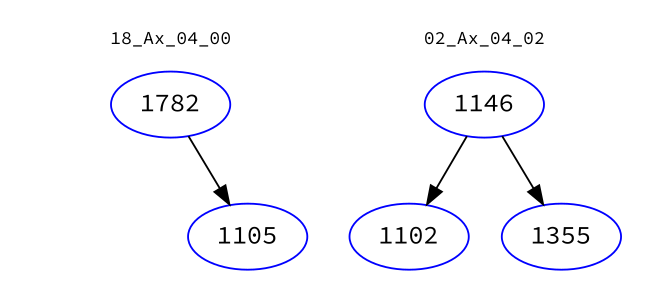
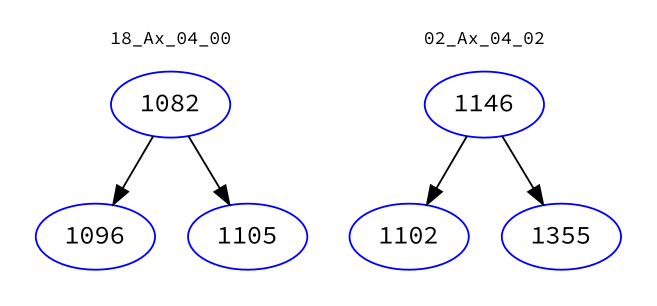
node "1782": label "1782" -> "1082"
node "1096": added
